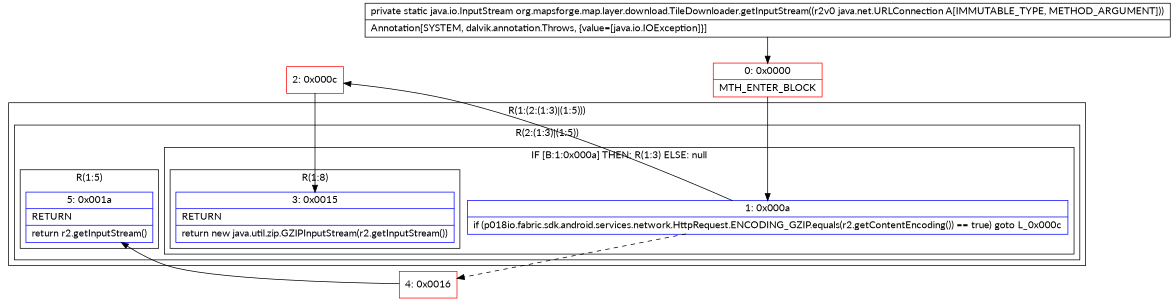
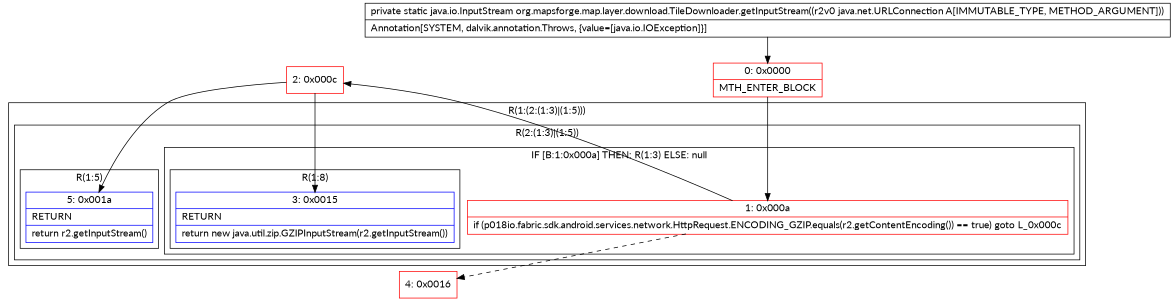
node "1: 0x000a": color blue -> red
edge "4: 0x0016" -> "5: 0x001a": now "2: 0x000c" -> "5: 0x001a"
